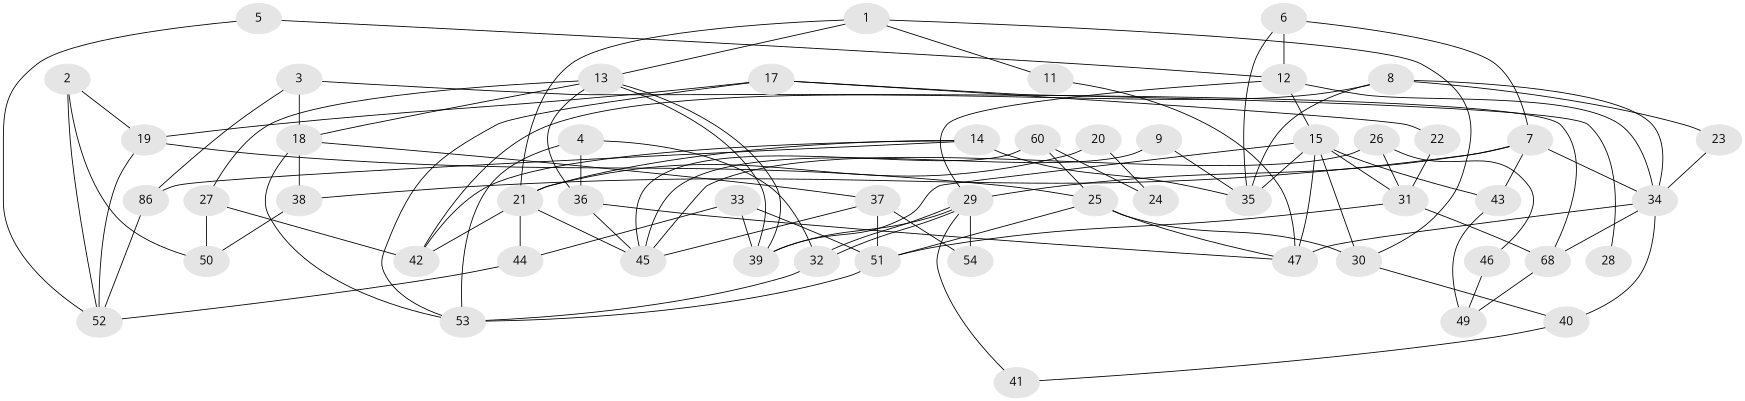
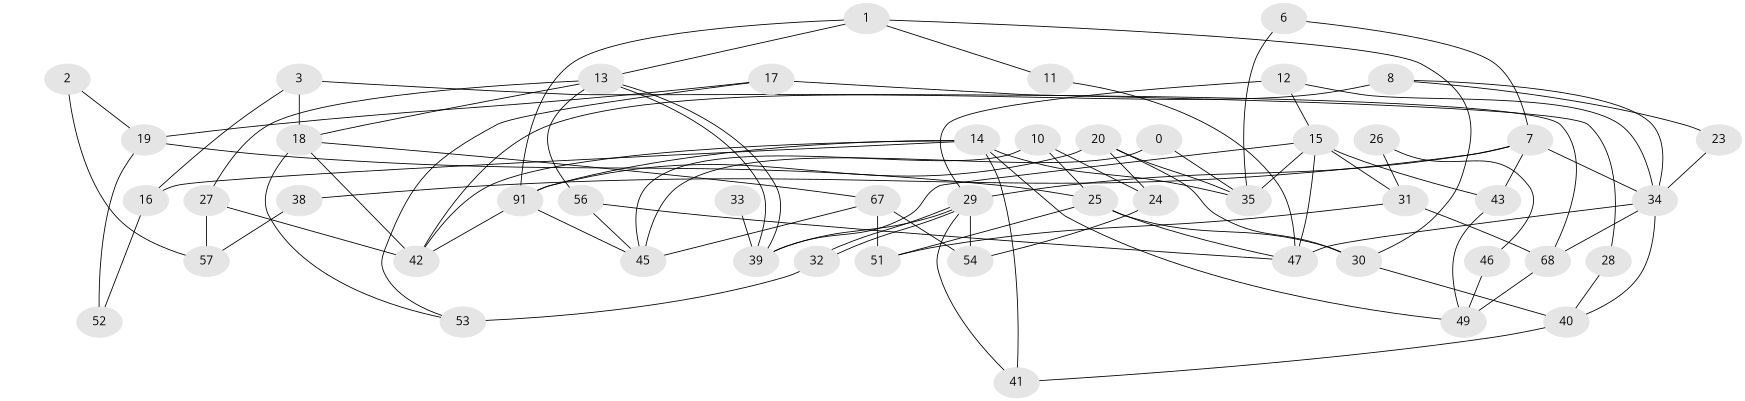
node "5": removed
edge "6" -- "12": removed
edge "8" -- "35": now "20" -- "35"
node "4": removed
node "60": label "60" -> "10"
node "9": label "9" -> "0"
node "22": removed
edge "26" -- "45": removed
edge "18" -- "38": now "18" -- "42"
edge "2" -- "52": removed
node "86": label "86" -> "16"
node "21": label "21" -> "91"
node "36": label "36" -> "56"
node "37": label "37" -> "67"
edge "15" -- "30": now "20" -- "30"
edge "33" -- "51": removed
edge "24" -- "54": added
edge "14" -- "41": added
node "50": label "50" -> "57"
node "44": removed
edge "14" -- "49": added
edge "28" -- "40": added
edge "51" -- "53": removed
